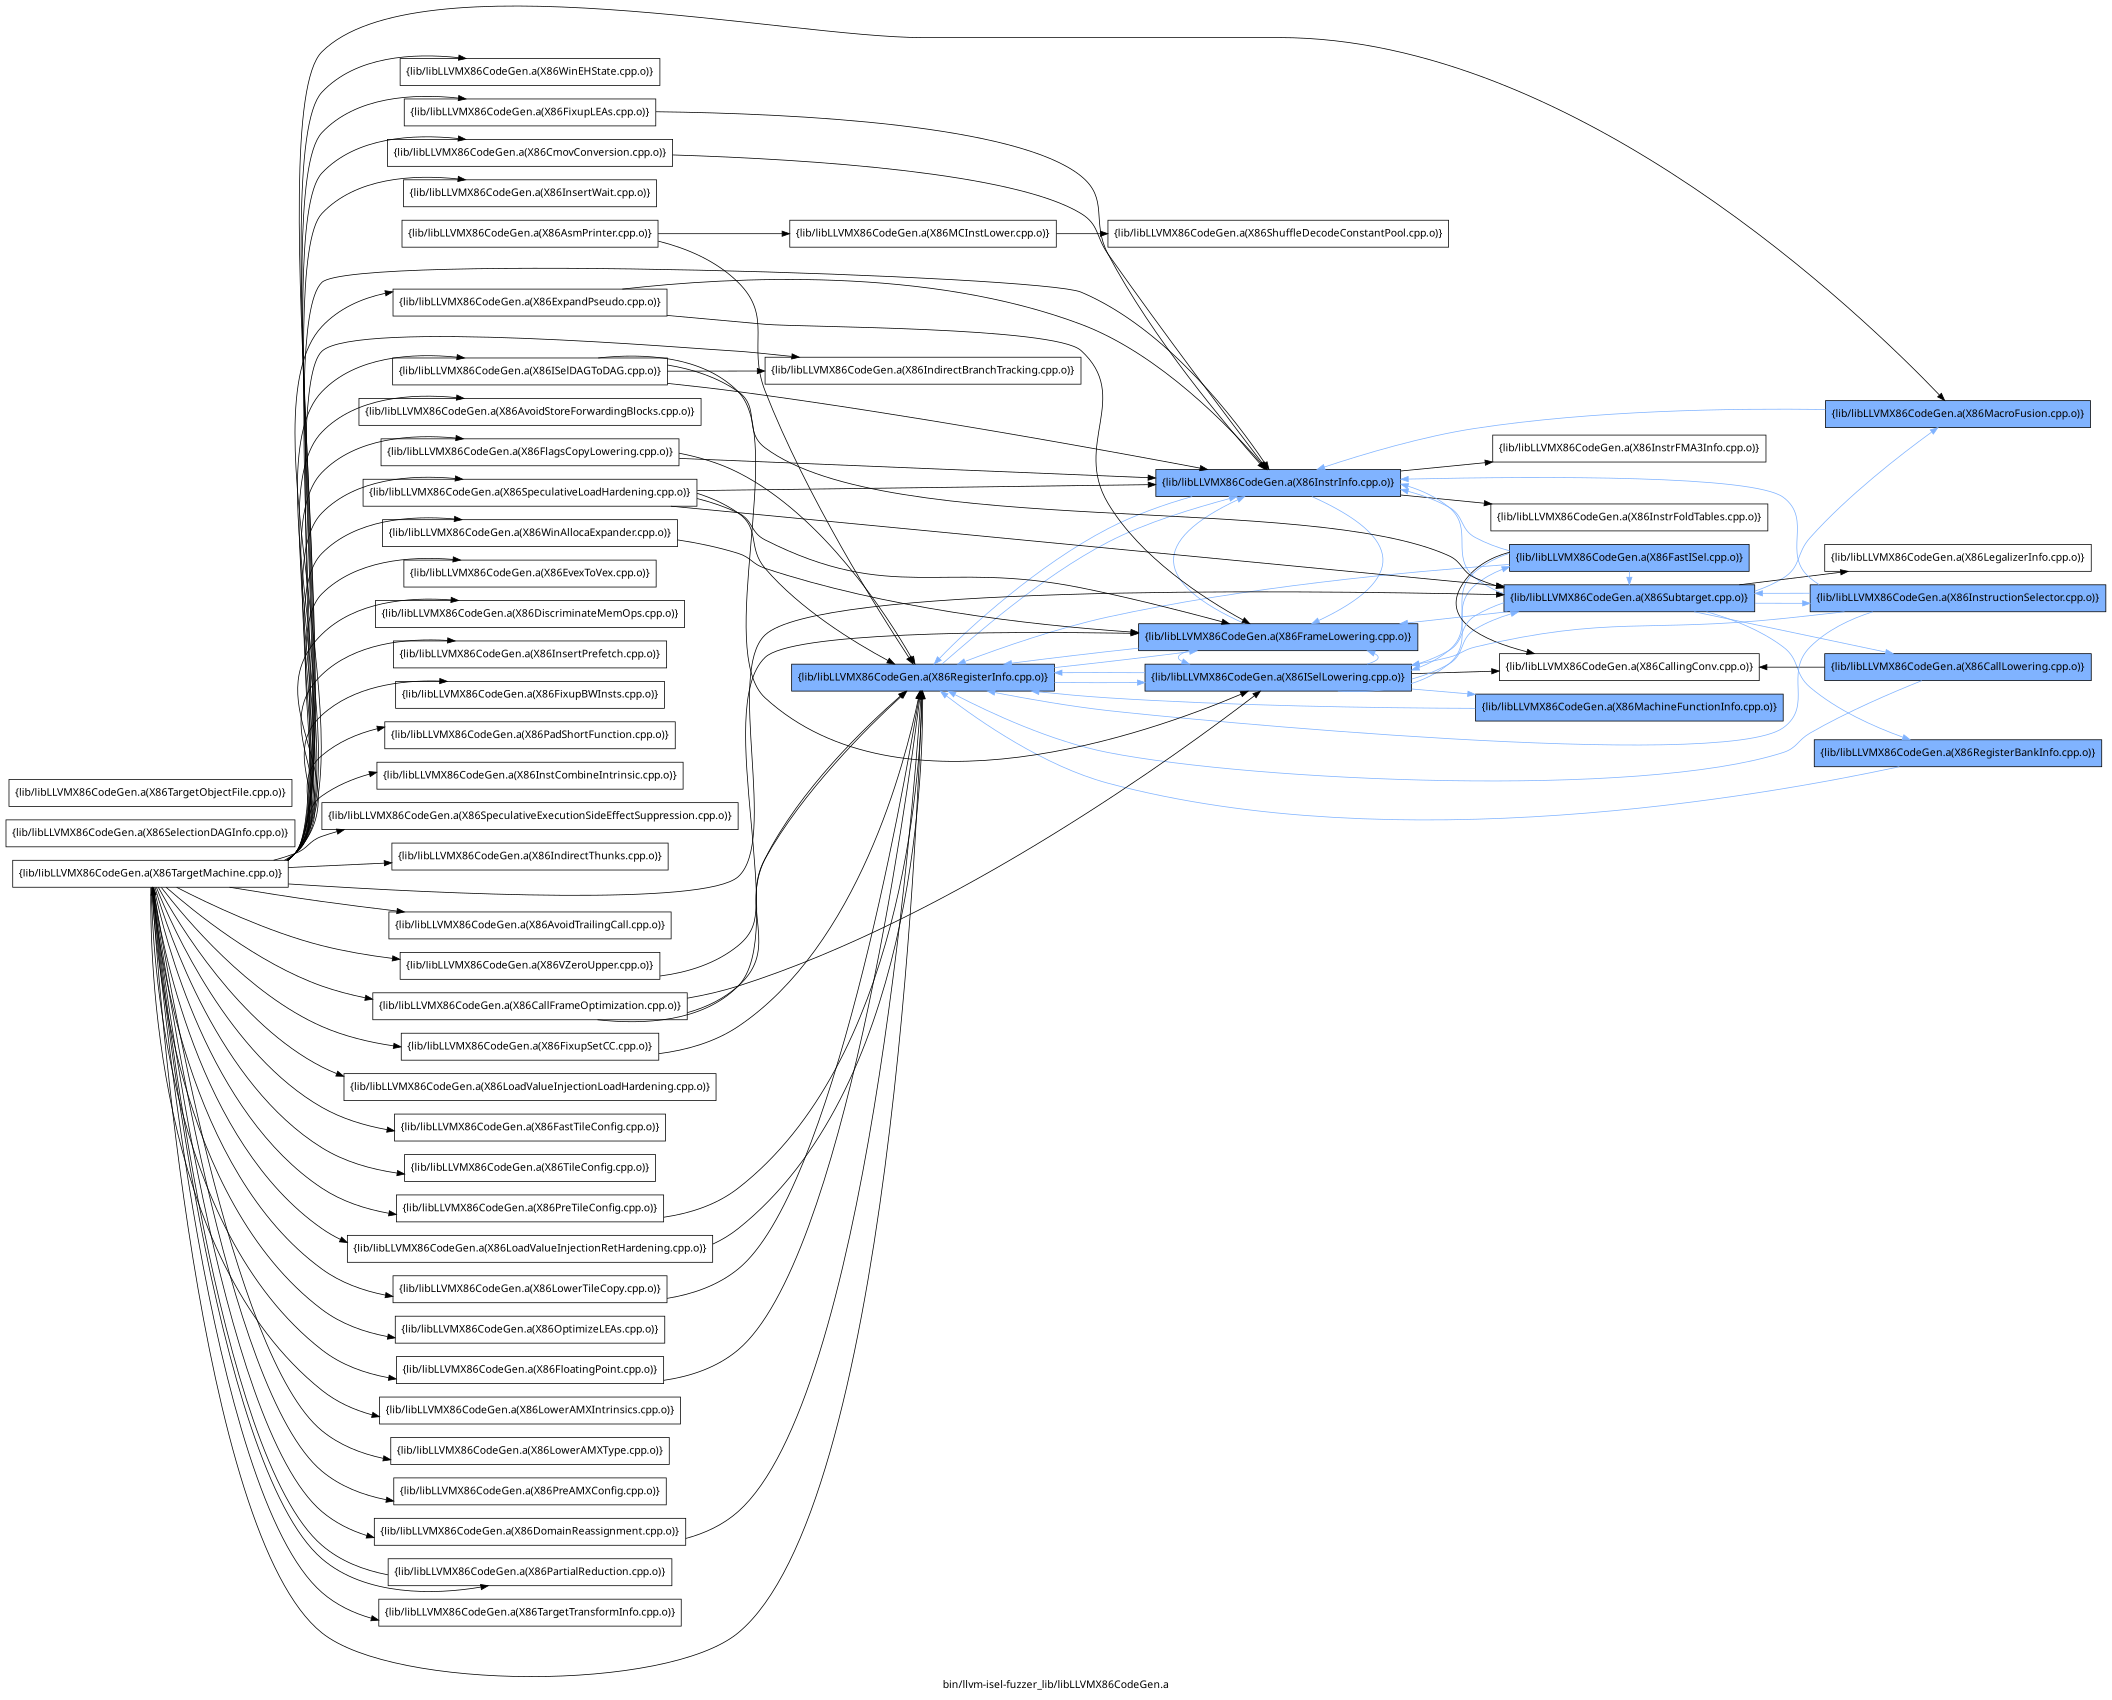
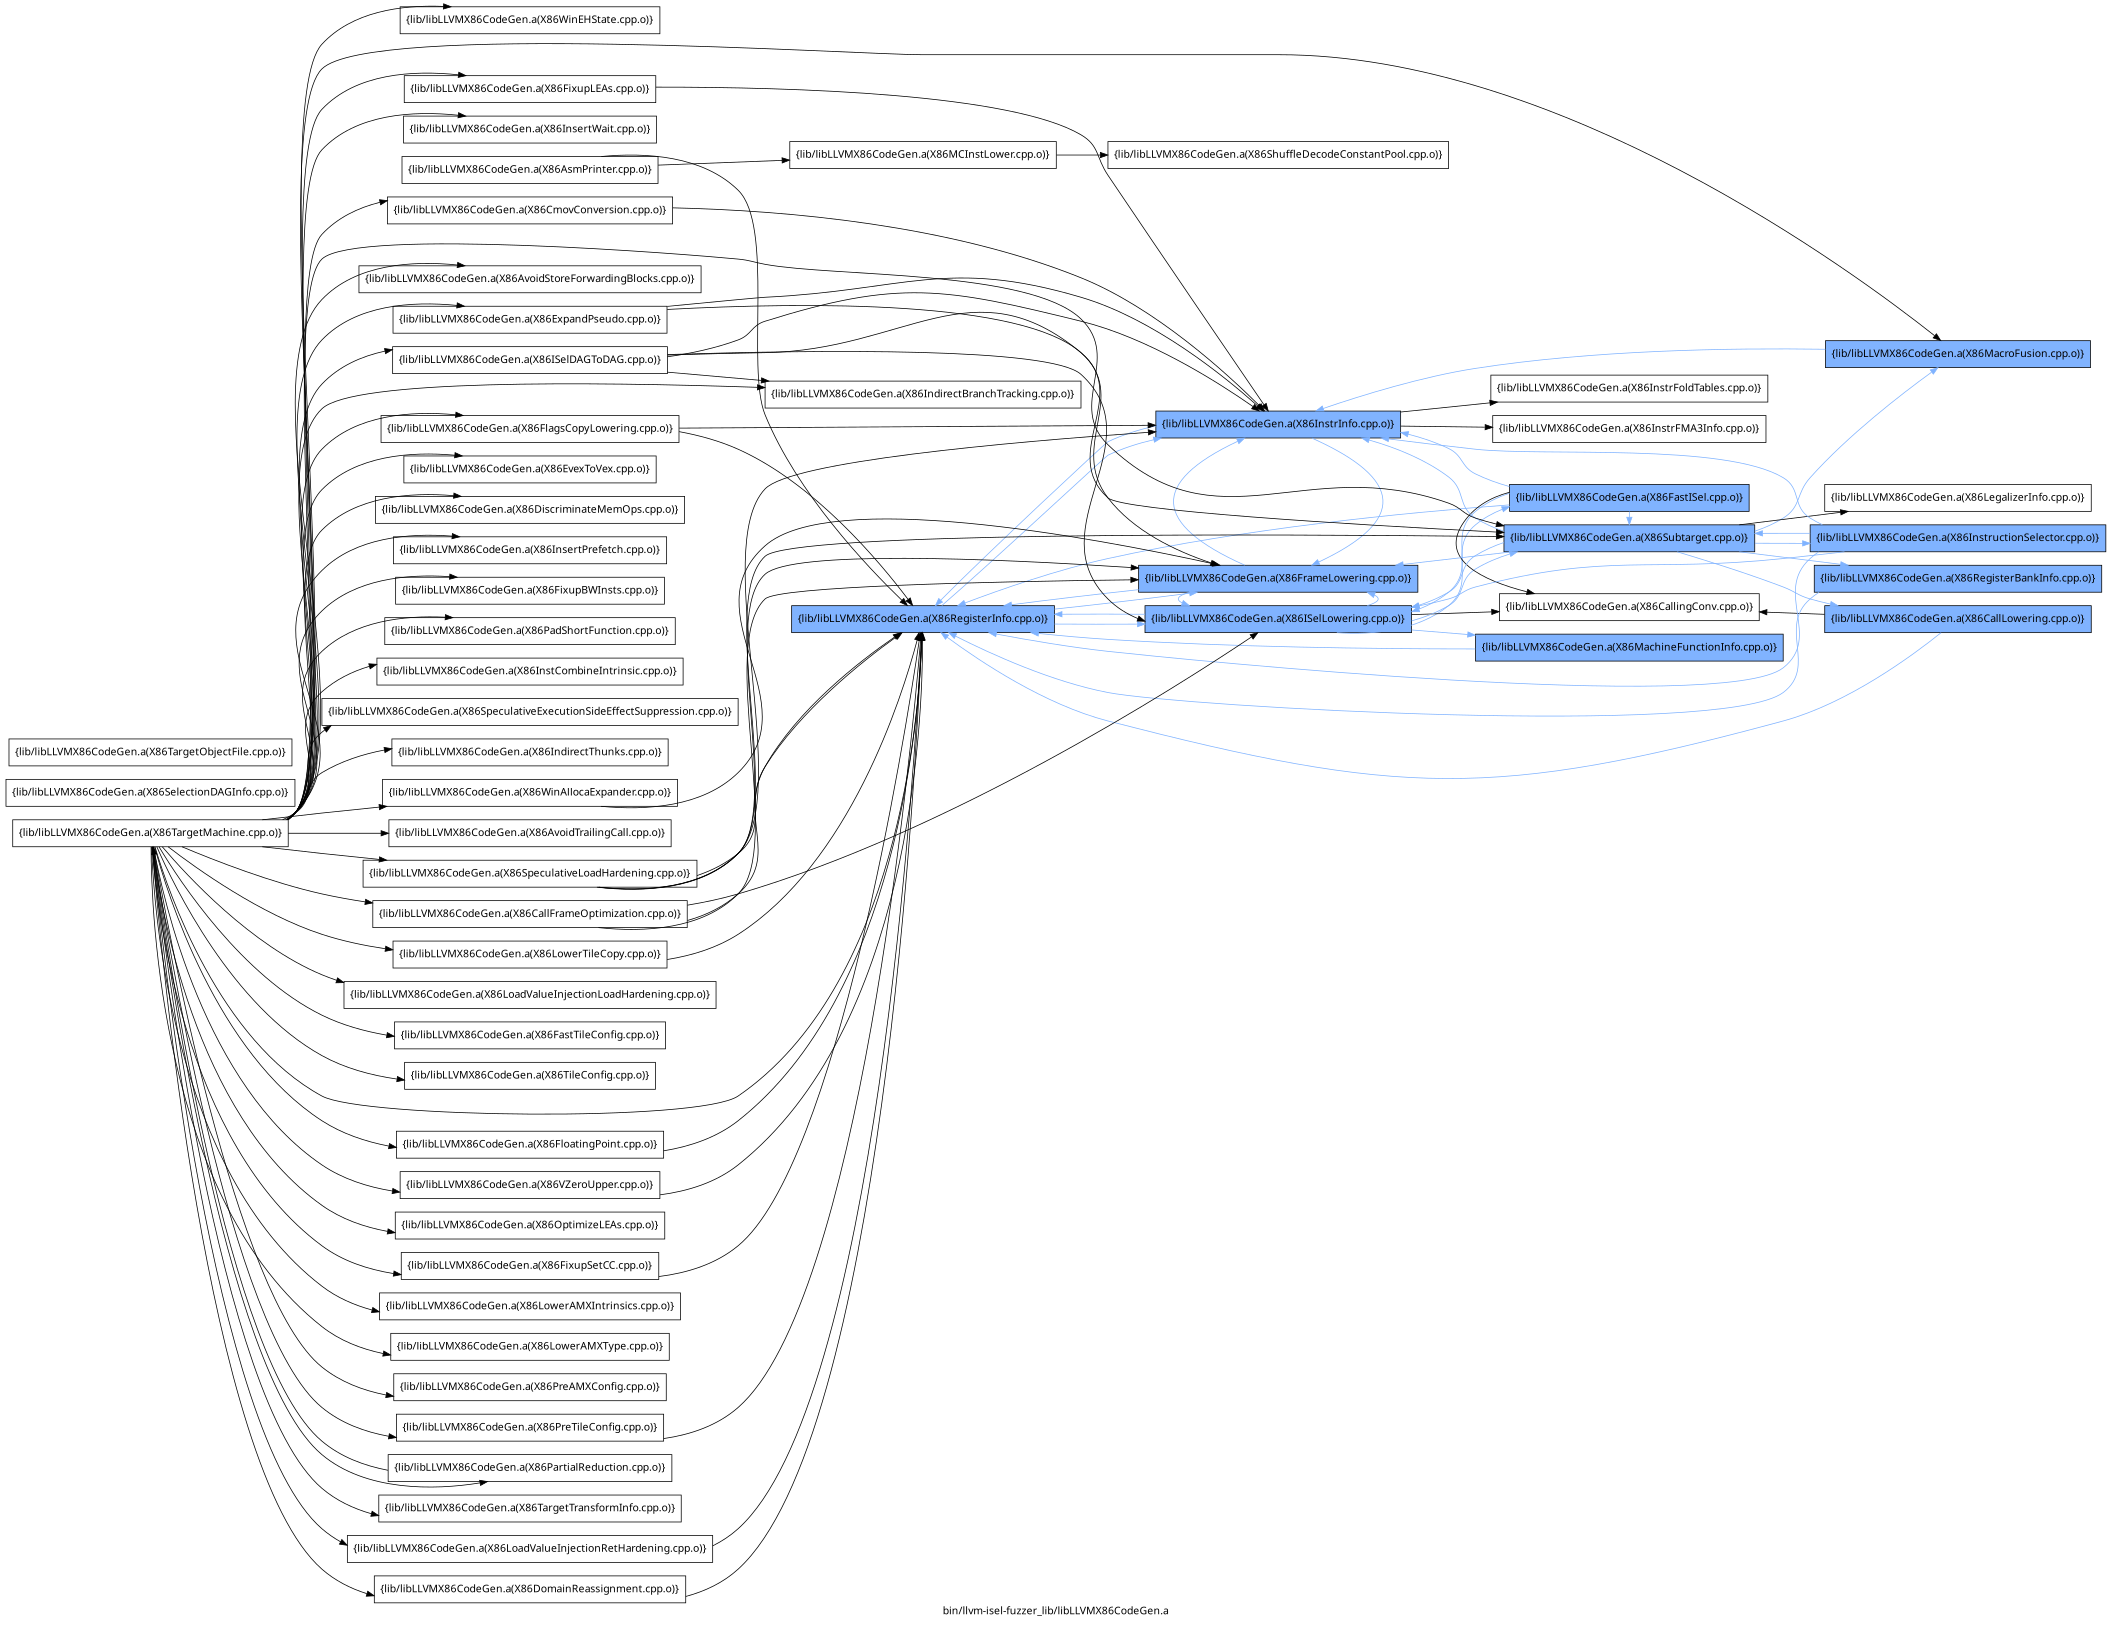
edge "{lib/libLLVMX86CodeGen.a(X86TargetMachine.cpp.o)}" -> "{lib/libLLVMX86CodeGen.a(X86InstrInfo.cpp.o)}": removed
